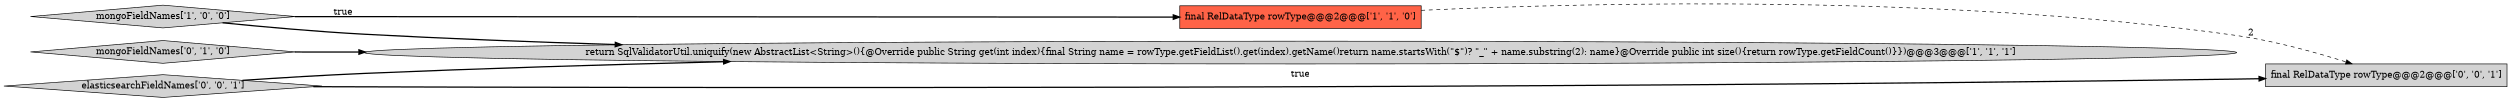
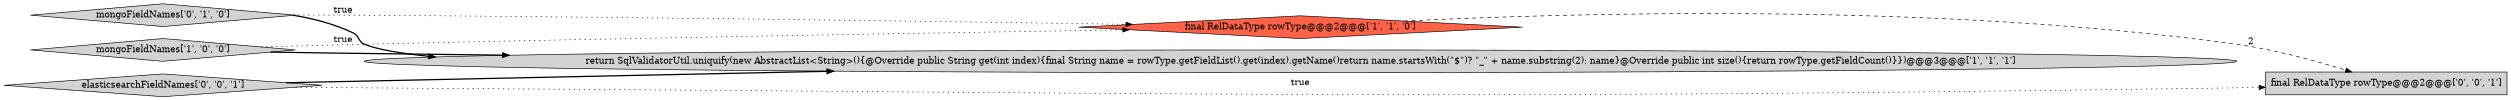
edge "mongoFieldNames['1', '0', '0']" -> "final RelDataType rowType@@@2@@@['1', '1', '0']": style bold -> dotted
node "final RelDataType rowType@@@2@@@['1', '1', '0']": shape box -> diamond
edge "mongoFieldNames['0', '1', '0']" -> "final RelDataType rowType@@@2@@@['1', '1', '0']": added, label "true"
edge "elasticsearchFieldNames['0', '0', '1']" -> "final RelDataType rowType@@@2@@@['0', '0', '1']": style bold -> dotted
